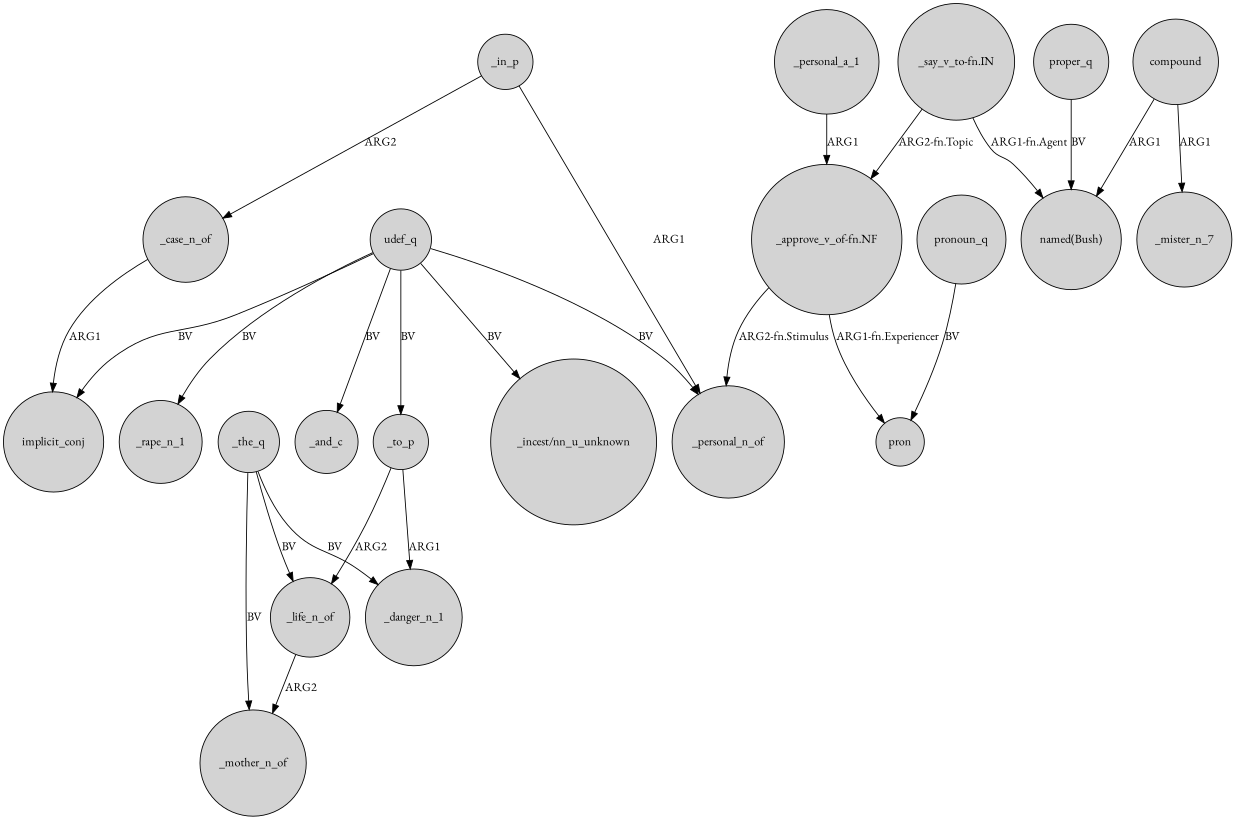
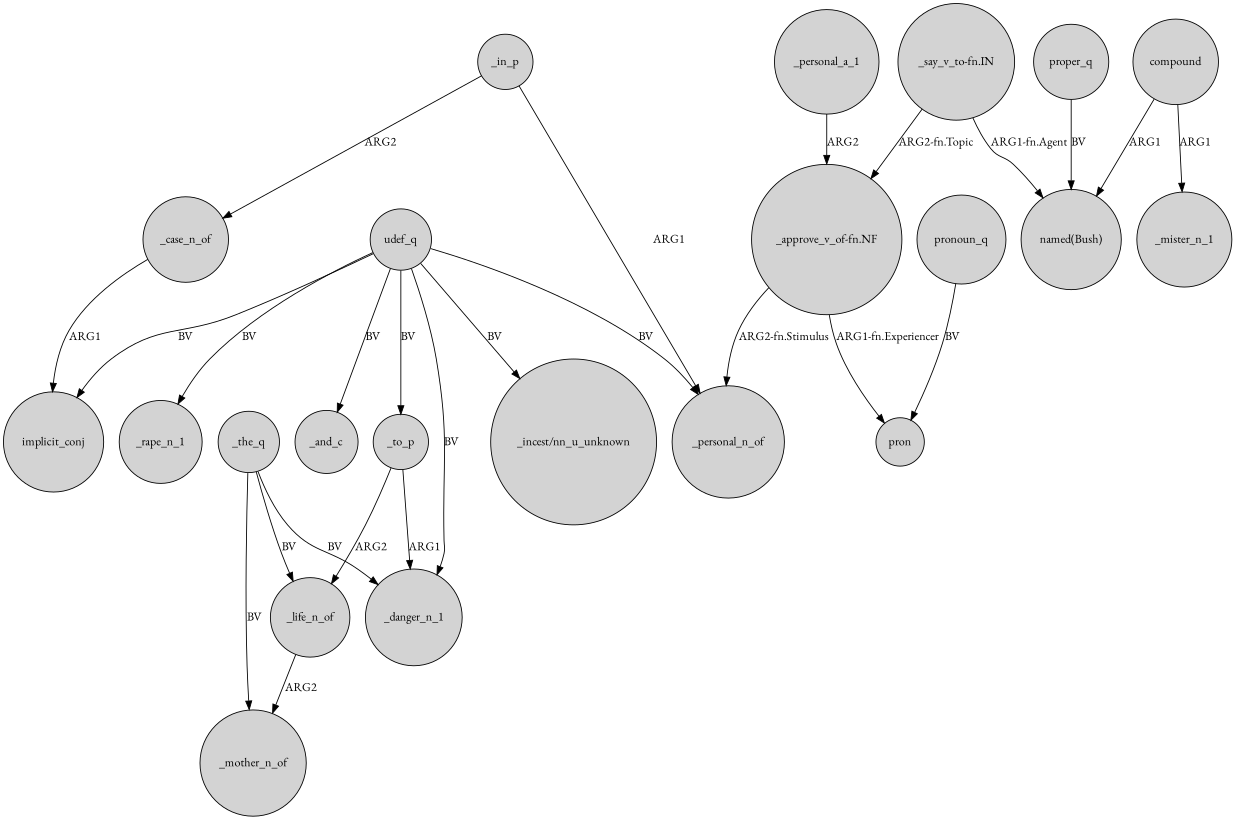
edge "_personal_a_1" -> "_approve_v_of-fn.NF": label "ARG1" -> "ARG2"
node "_mister_n_7": label "_mister_n_7" -> "_mister_n_1"
edge "udef_q" -> "_danger_n_1": added, label "BV"
